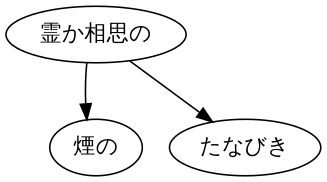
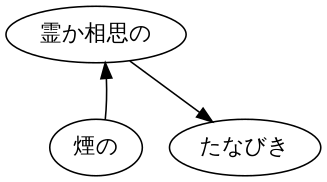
edge "霊か相思の" -> "煙の": reversed
